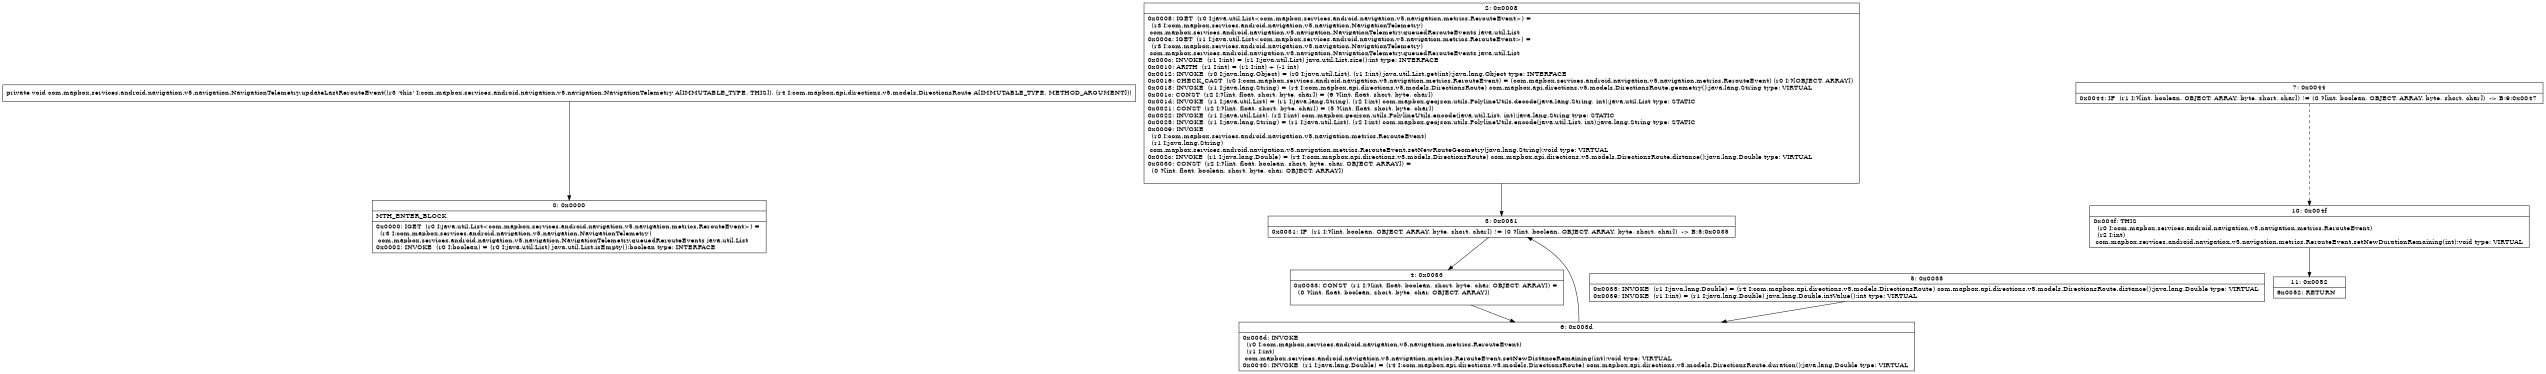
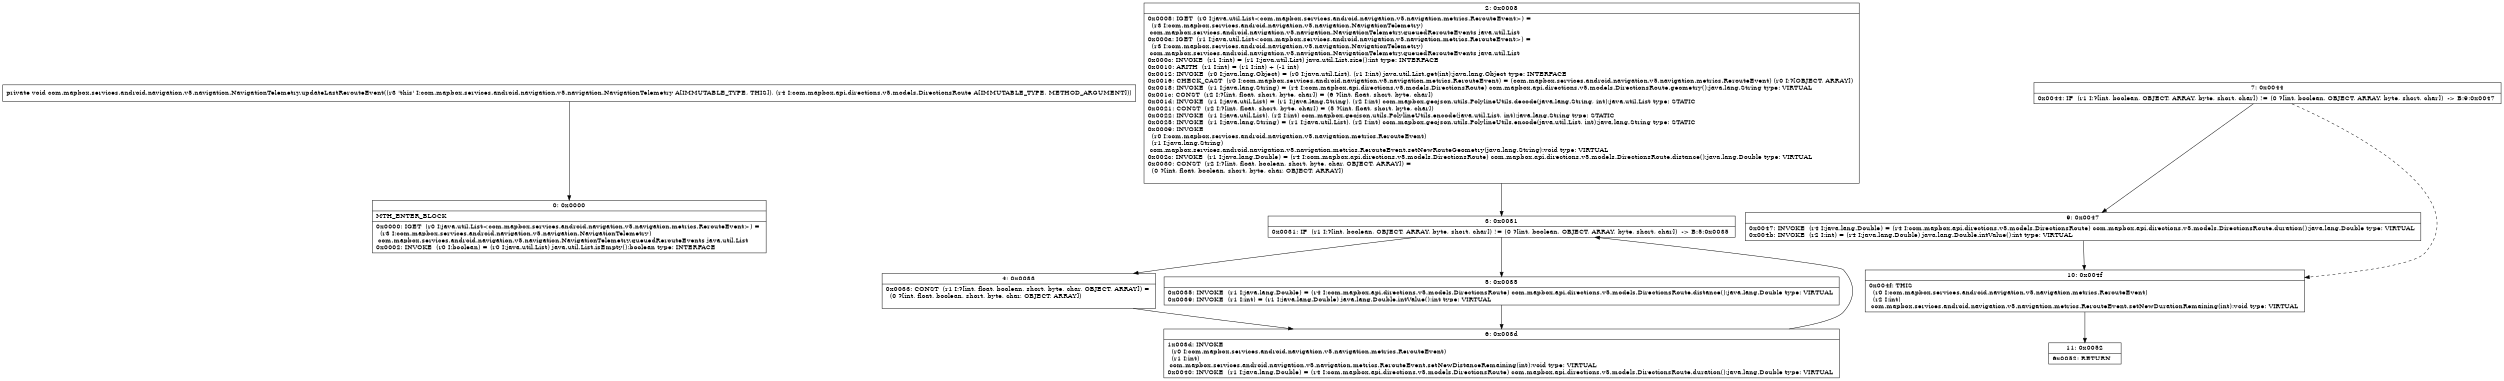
node "9: 0x0047": added
edge "3: 0x0031" -> "5: 0x0035": added
node "6: 0x003d": text "0x003d: INVOKE" -> "1x003d: INVOKE"
